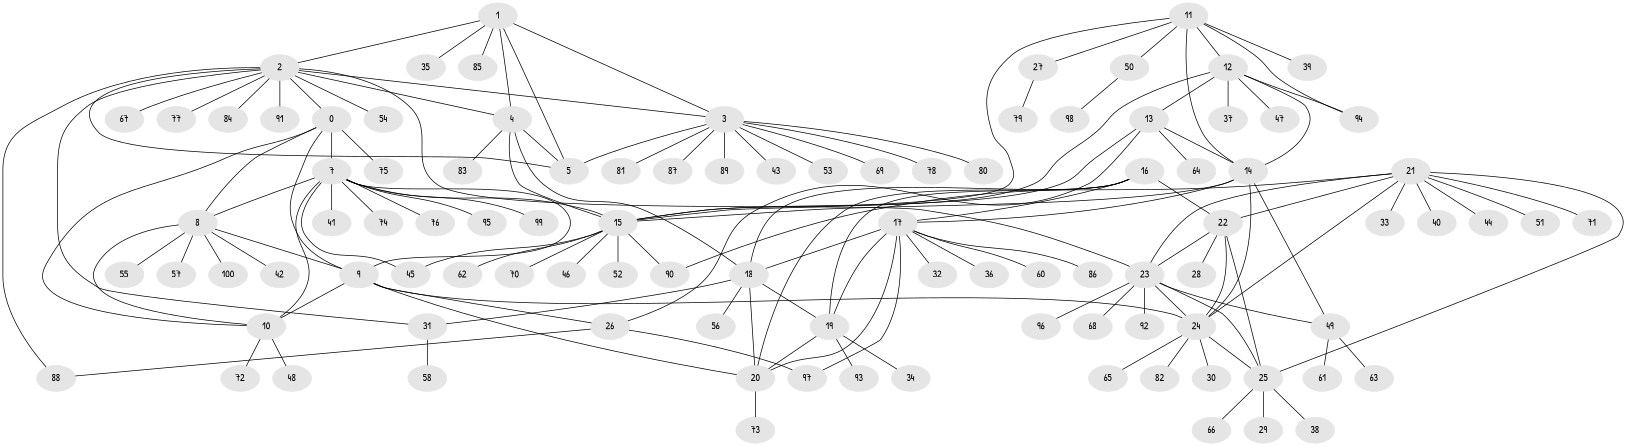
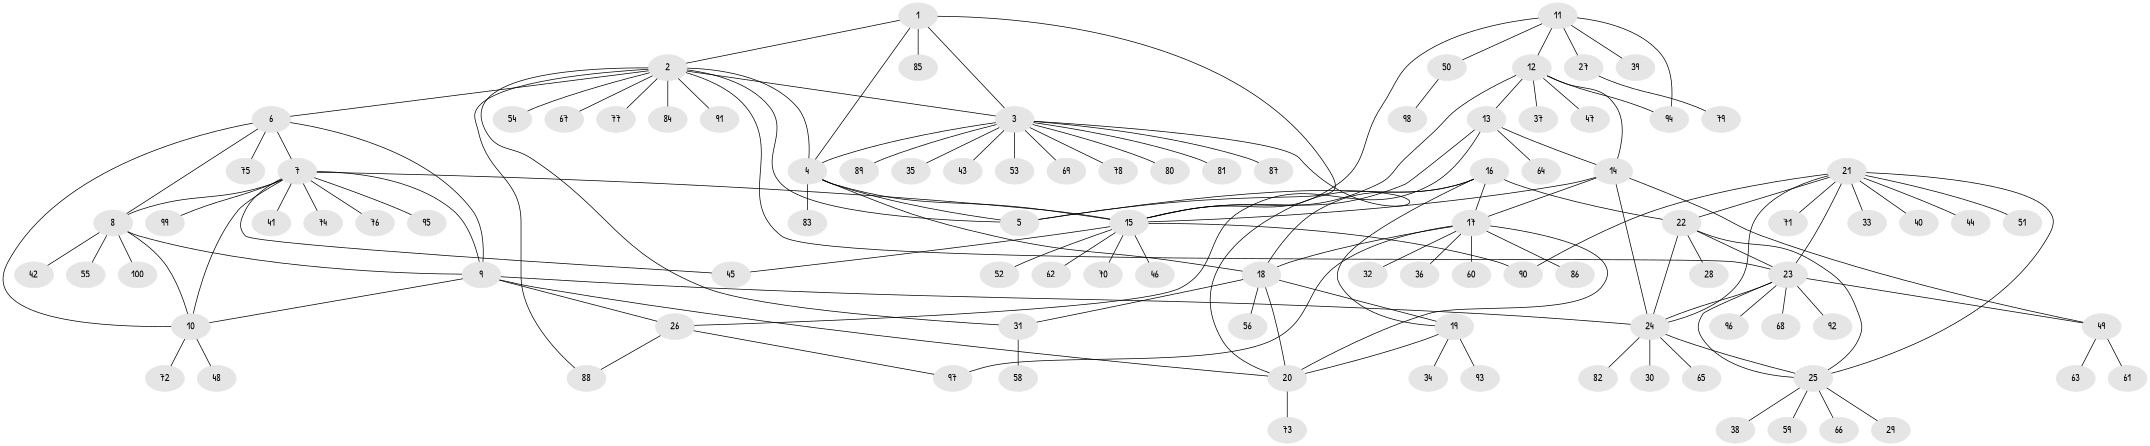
edge "1" -- "35": now "3" -- "35"
edge "11" -- "14": removed
node "0": label "0" -> "6"
edge "3" -- "4": added
edge "17" -- "19": removed
node "57": removed
node "59": added
